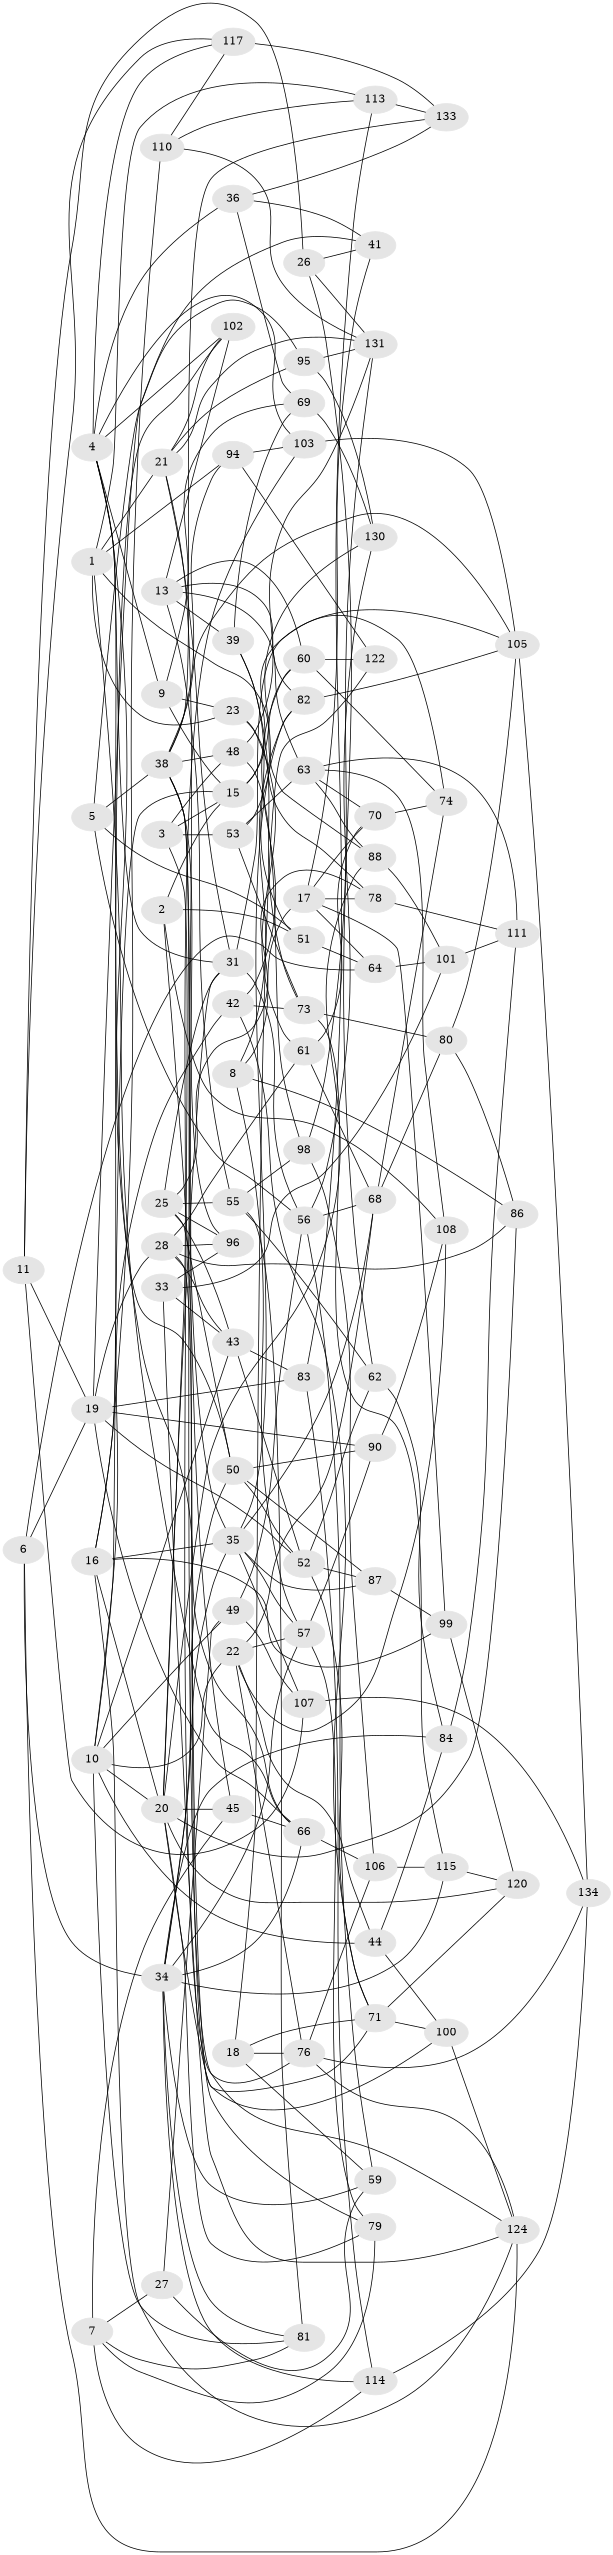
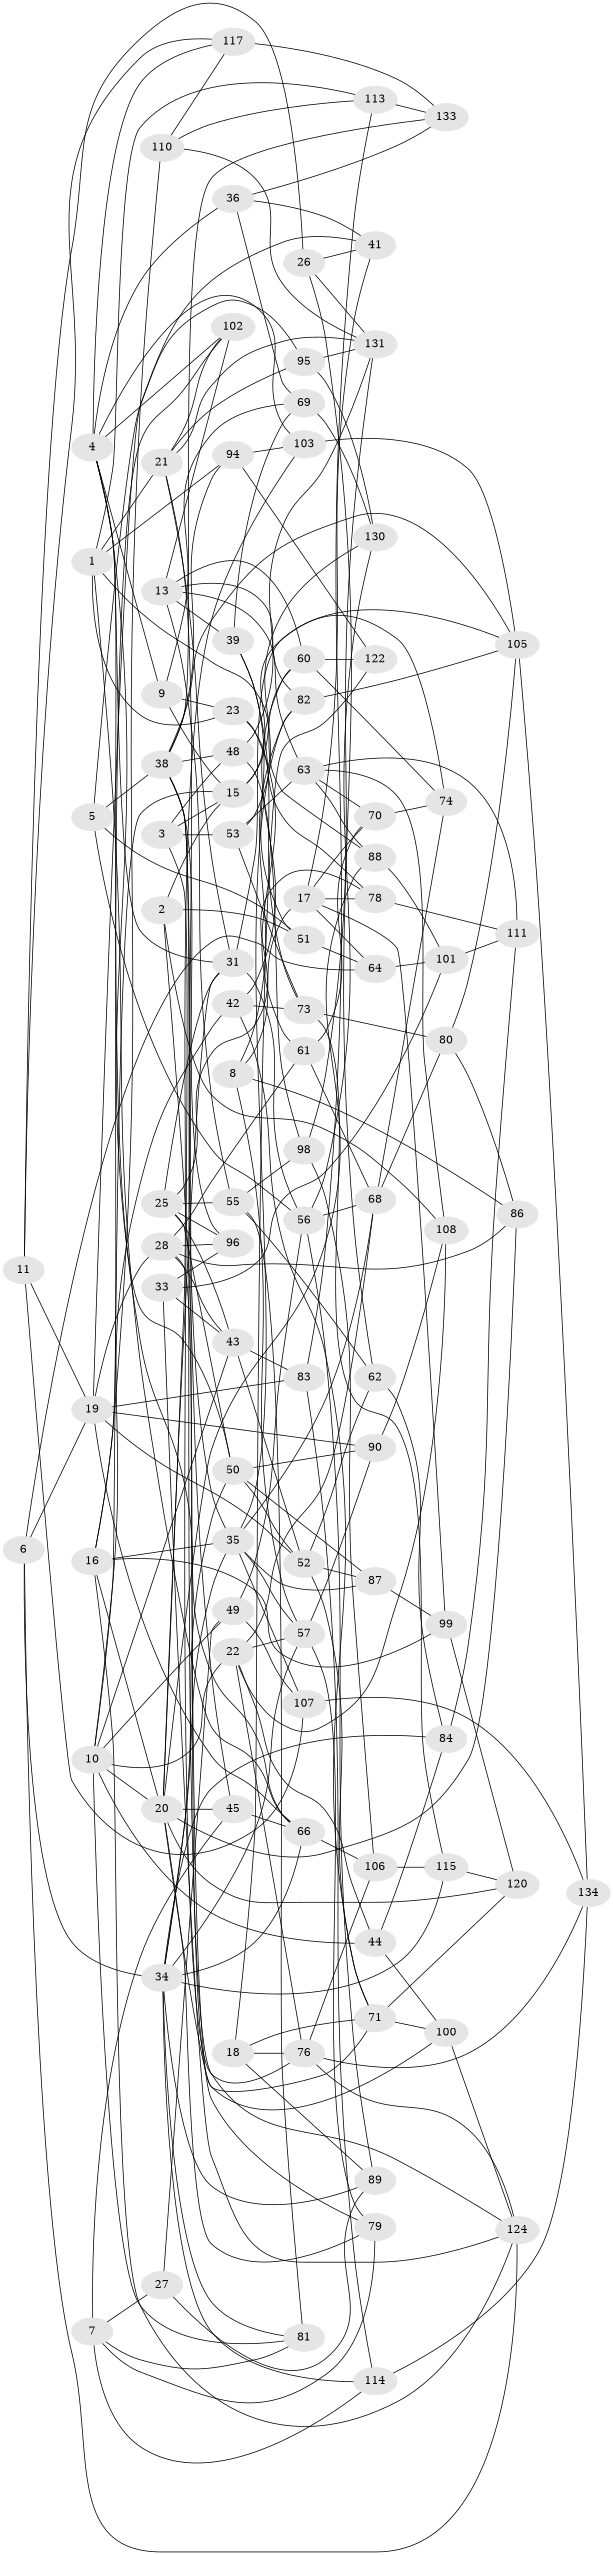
node "59": label "59" -> "89"
